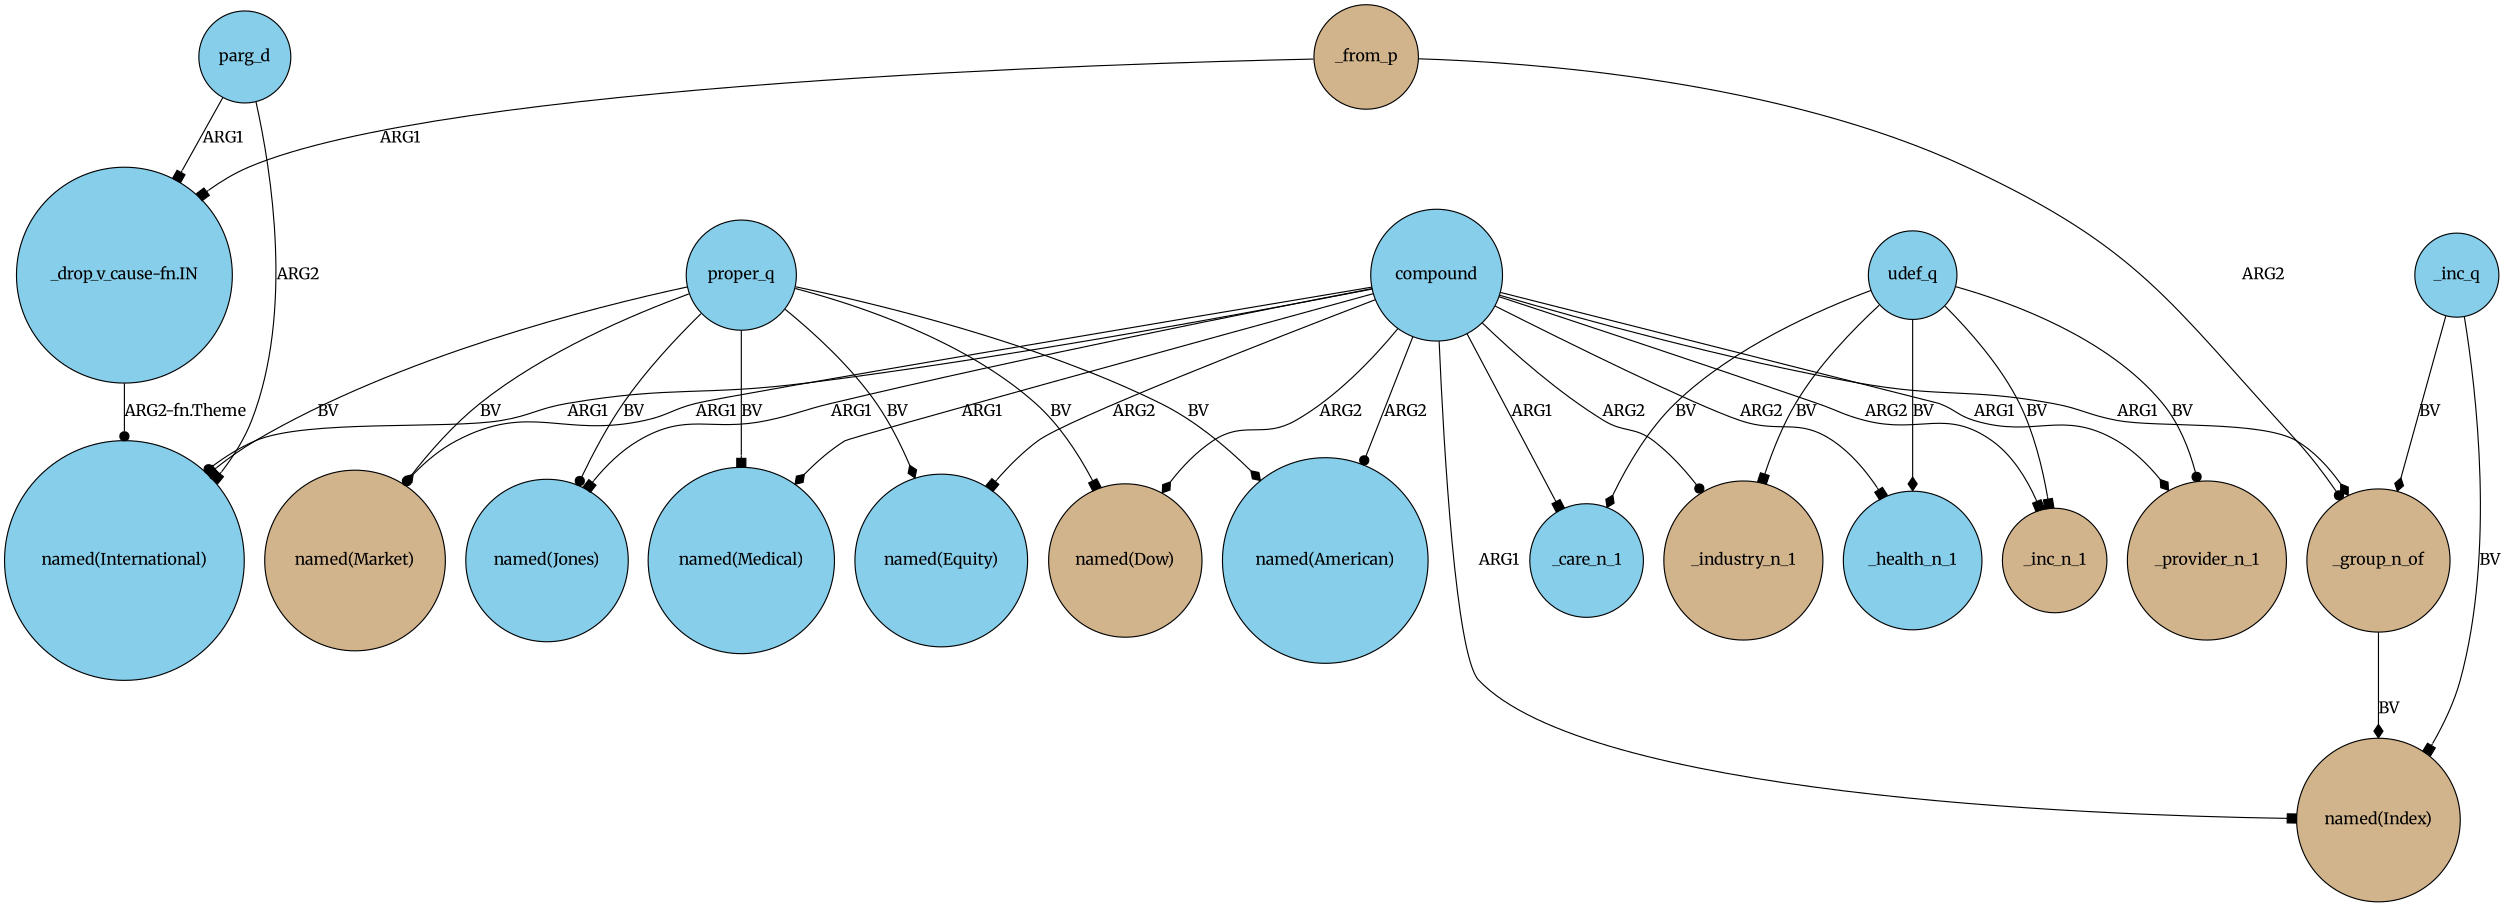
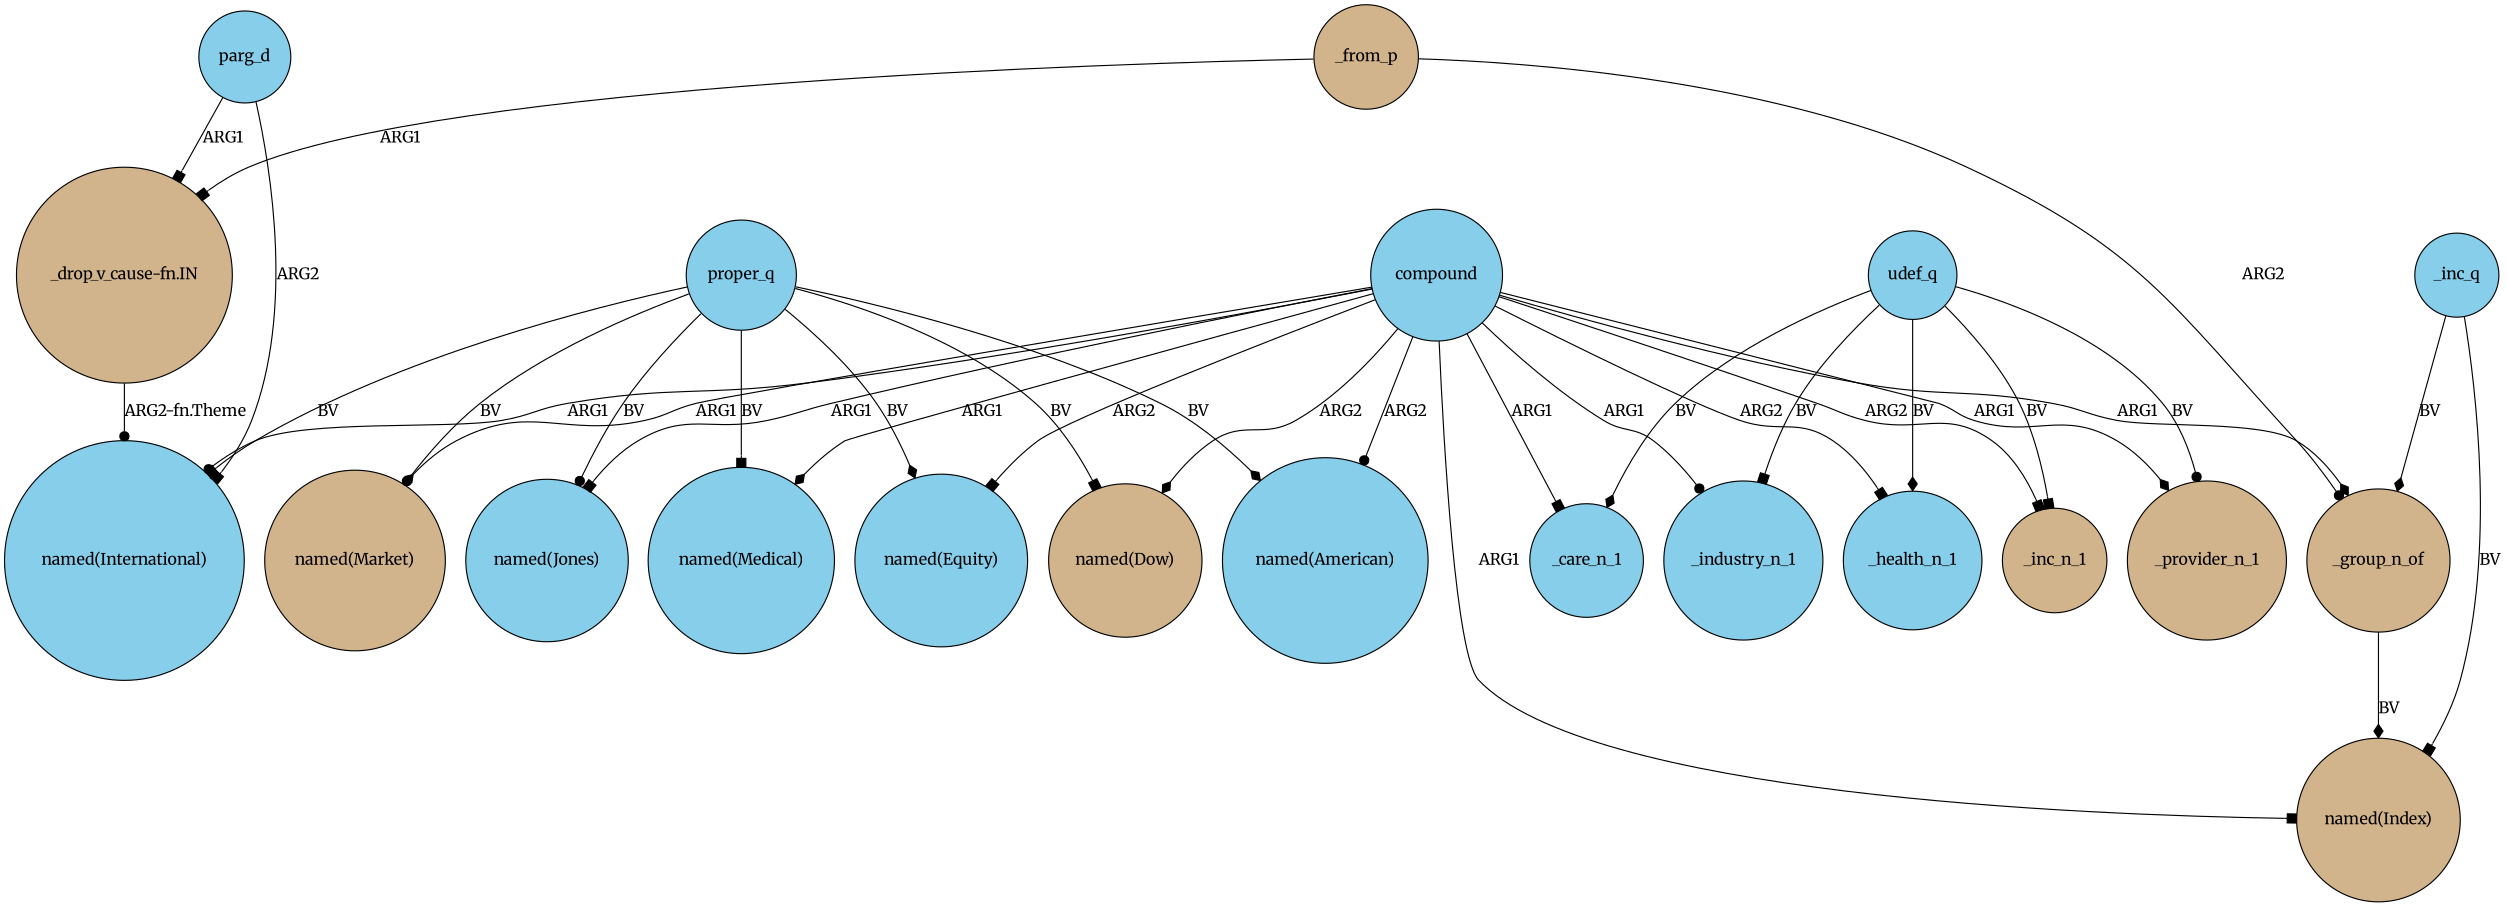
node "_drop_v_cause-fn.IN": fillcolor skyblue -> tan
edge "compound" -> "_industry_n_1": label "ARG2" -> "ARG1"
node "_industry_n_1": fillcolor tan -> skyblue
